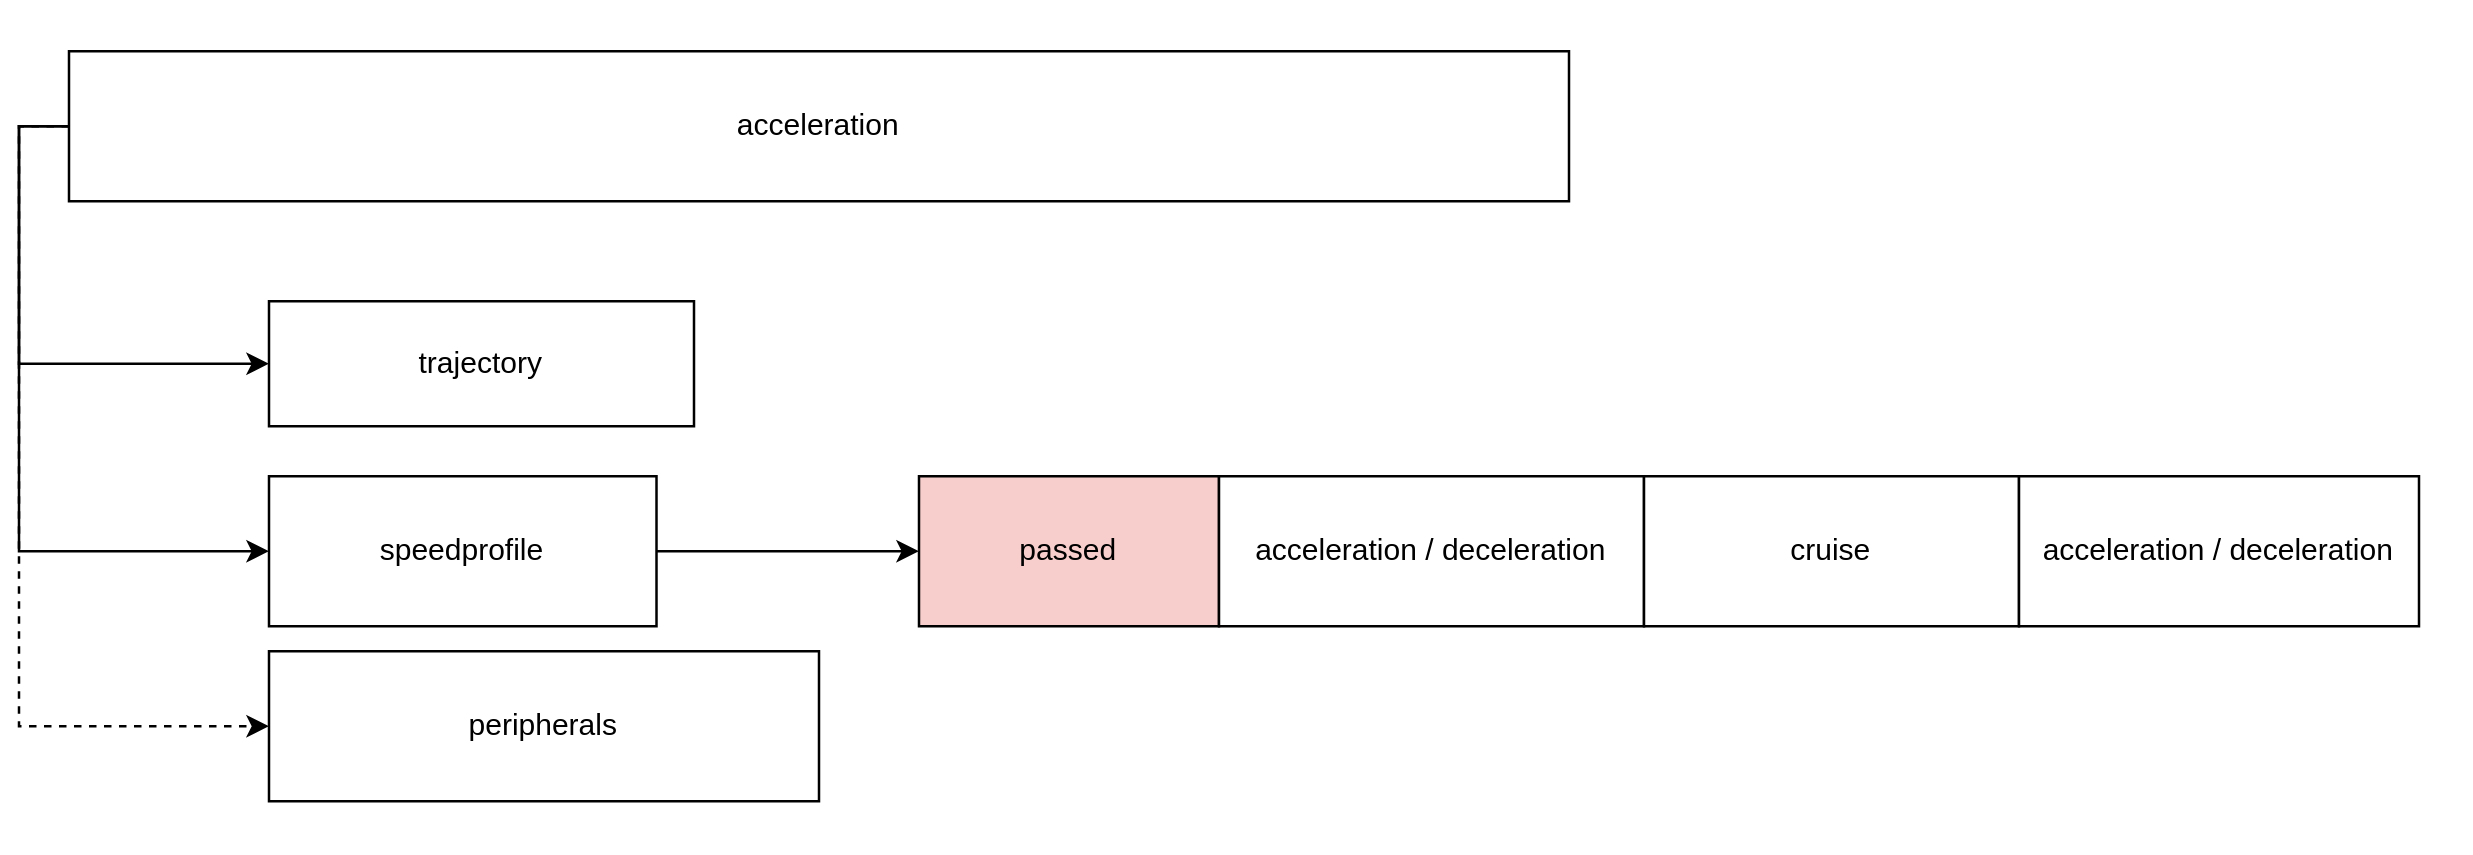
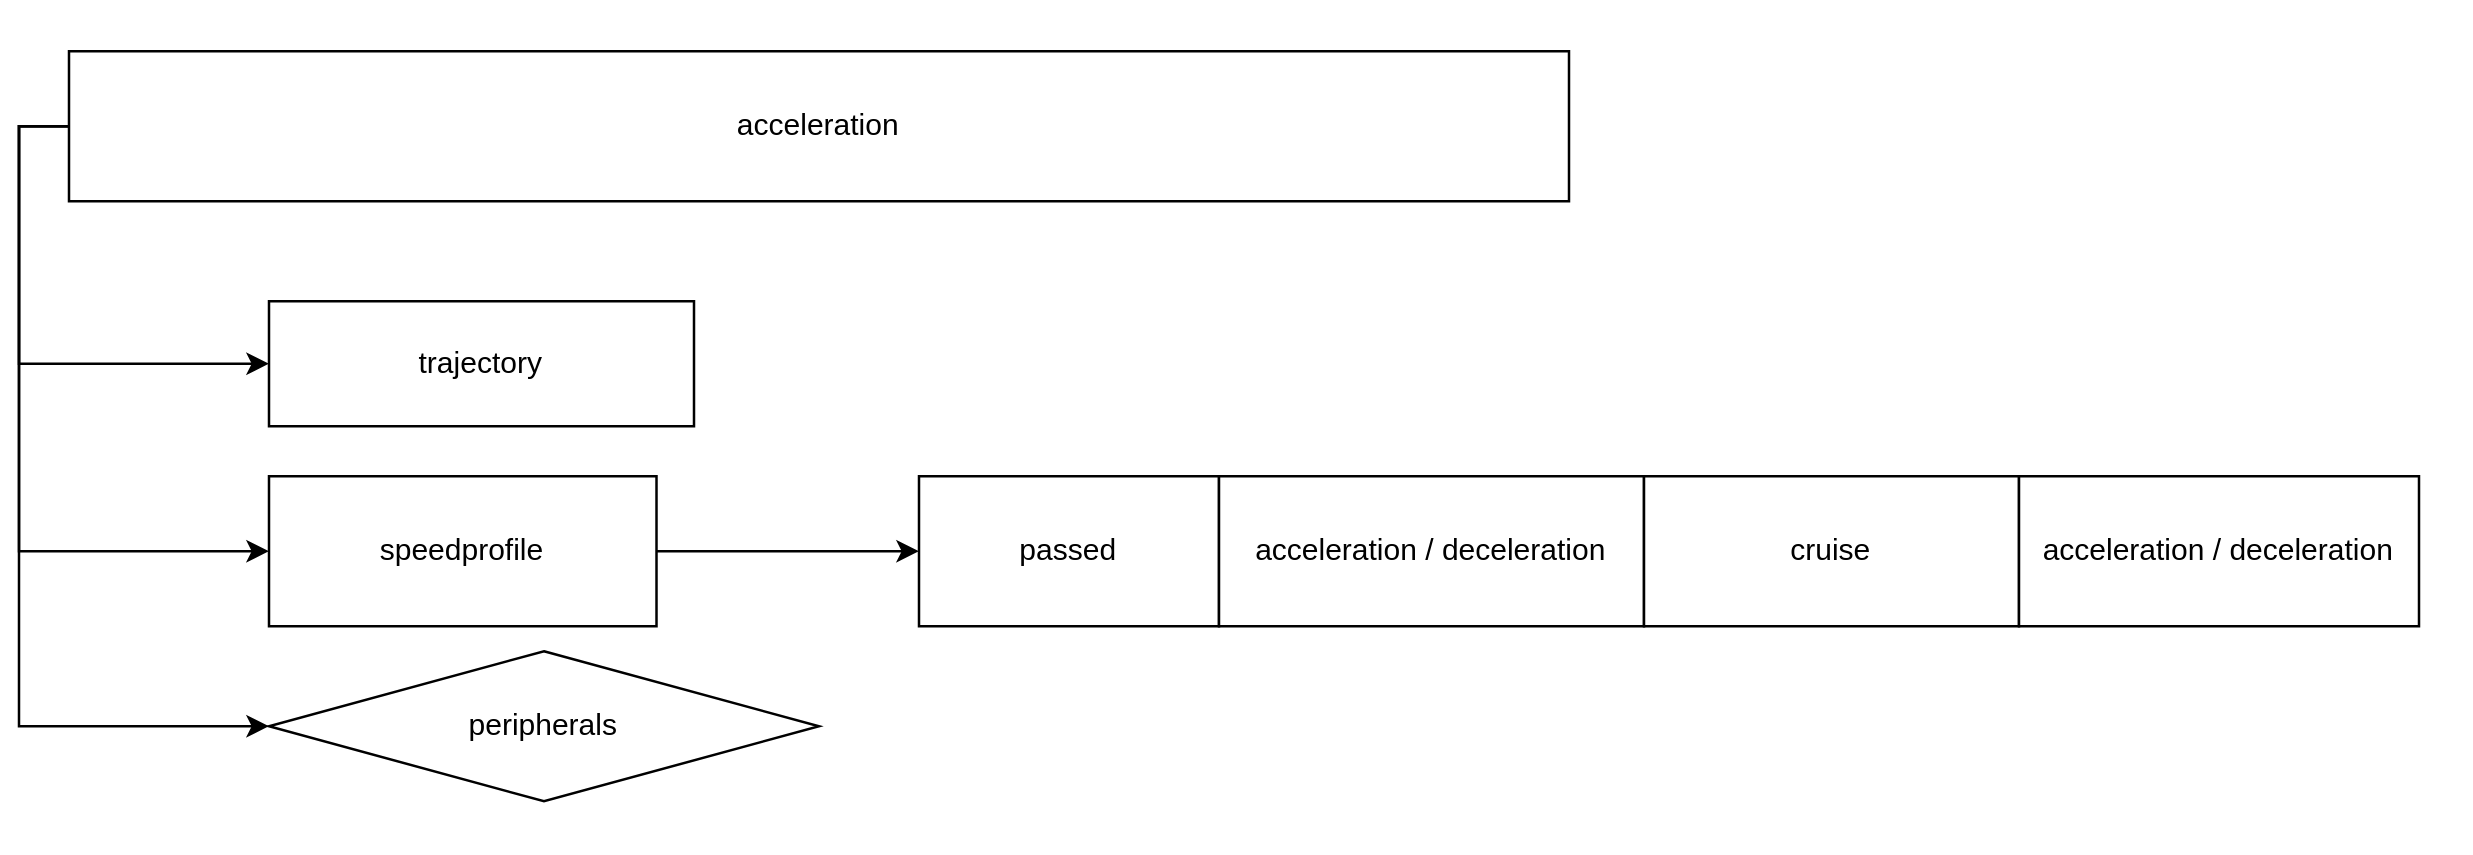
node "passed": fillcolor #f8cecc -> #ffffff
edge "acceleration" -> "peripherals": style dashed -> solid
node "peripherals": shape rectangle -> diamond
